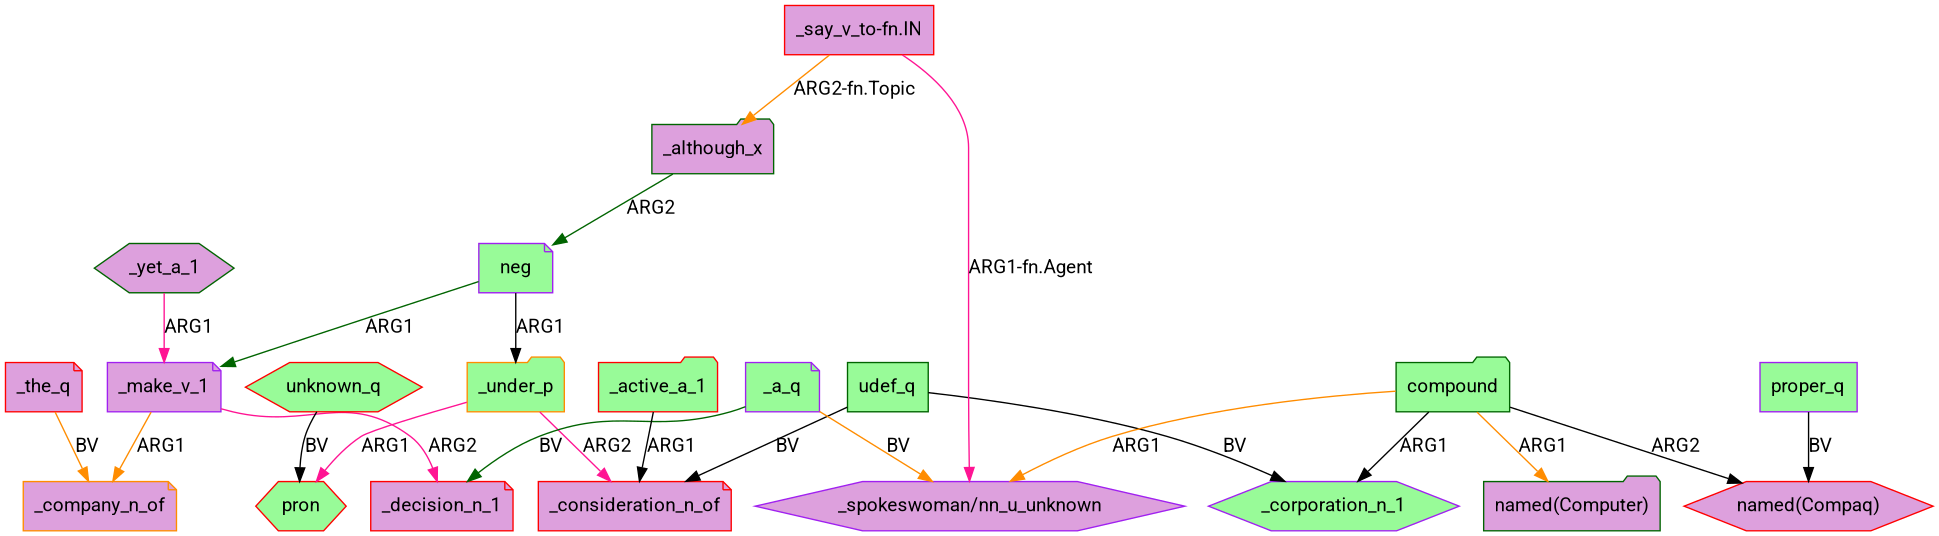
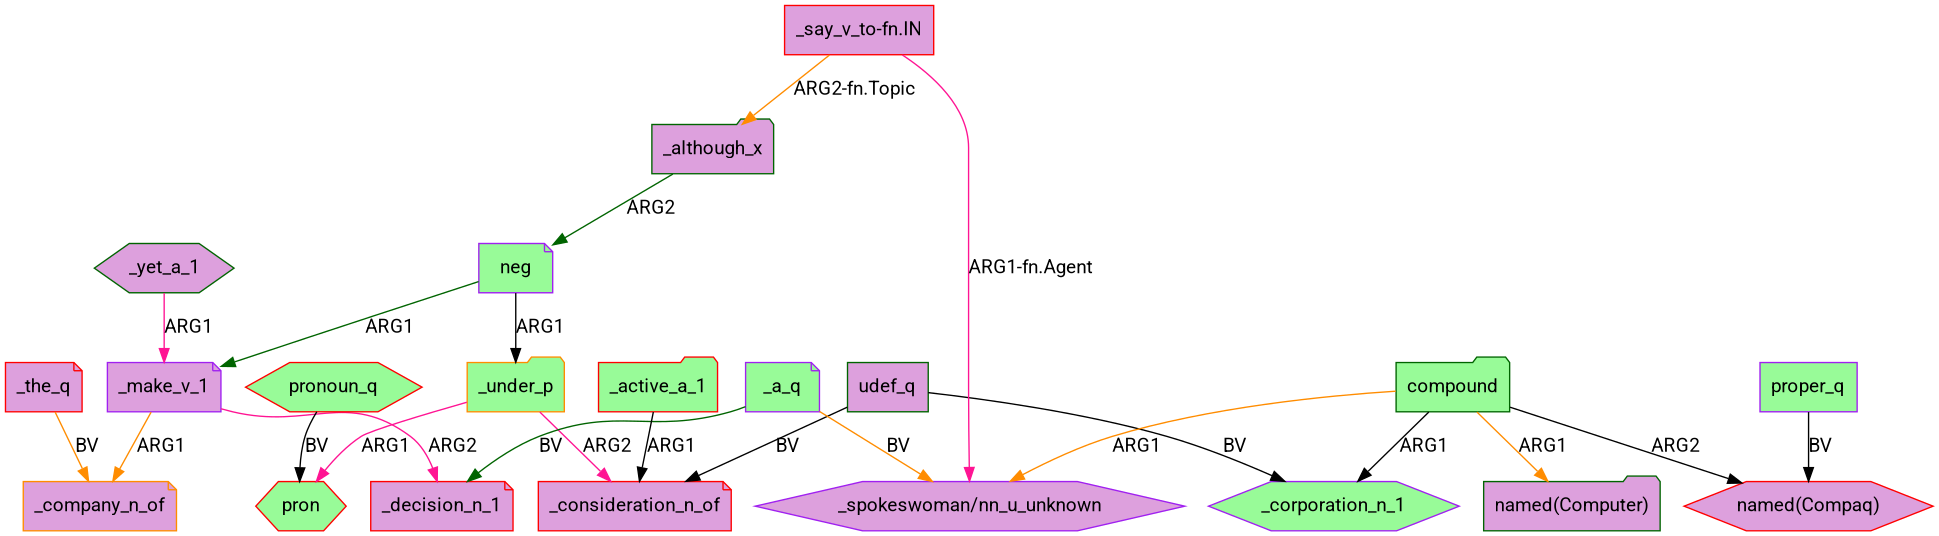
node "unknown_q": label "unknown_q" -> "pronoun_q"
node "udef_q": fillcolor palegreen -> plum
